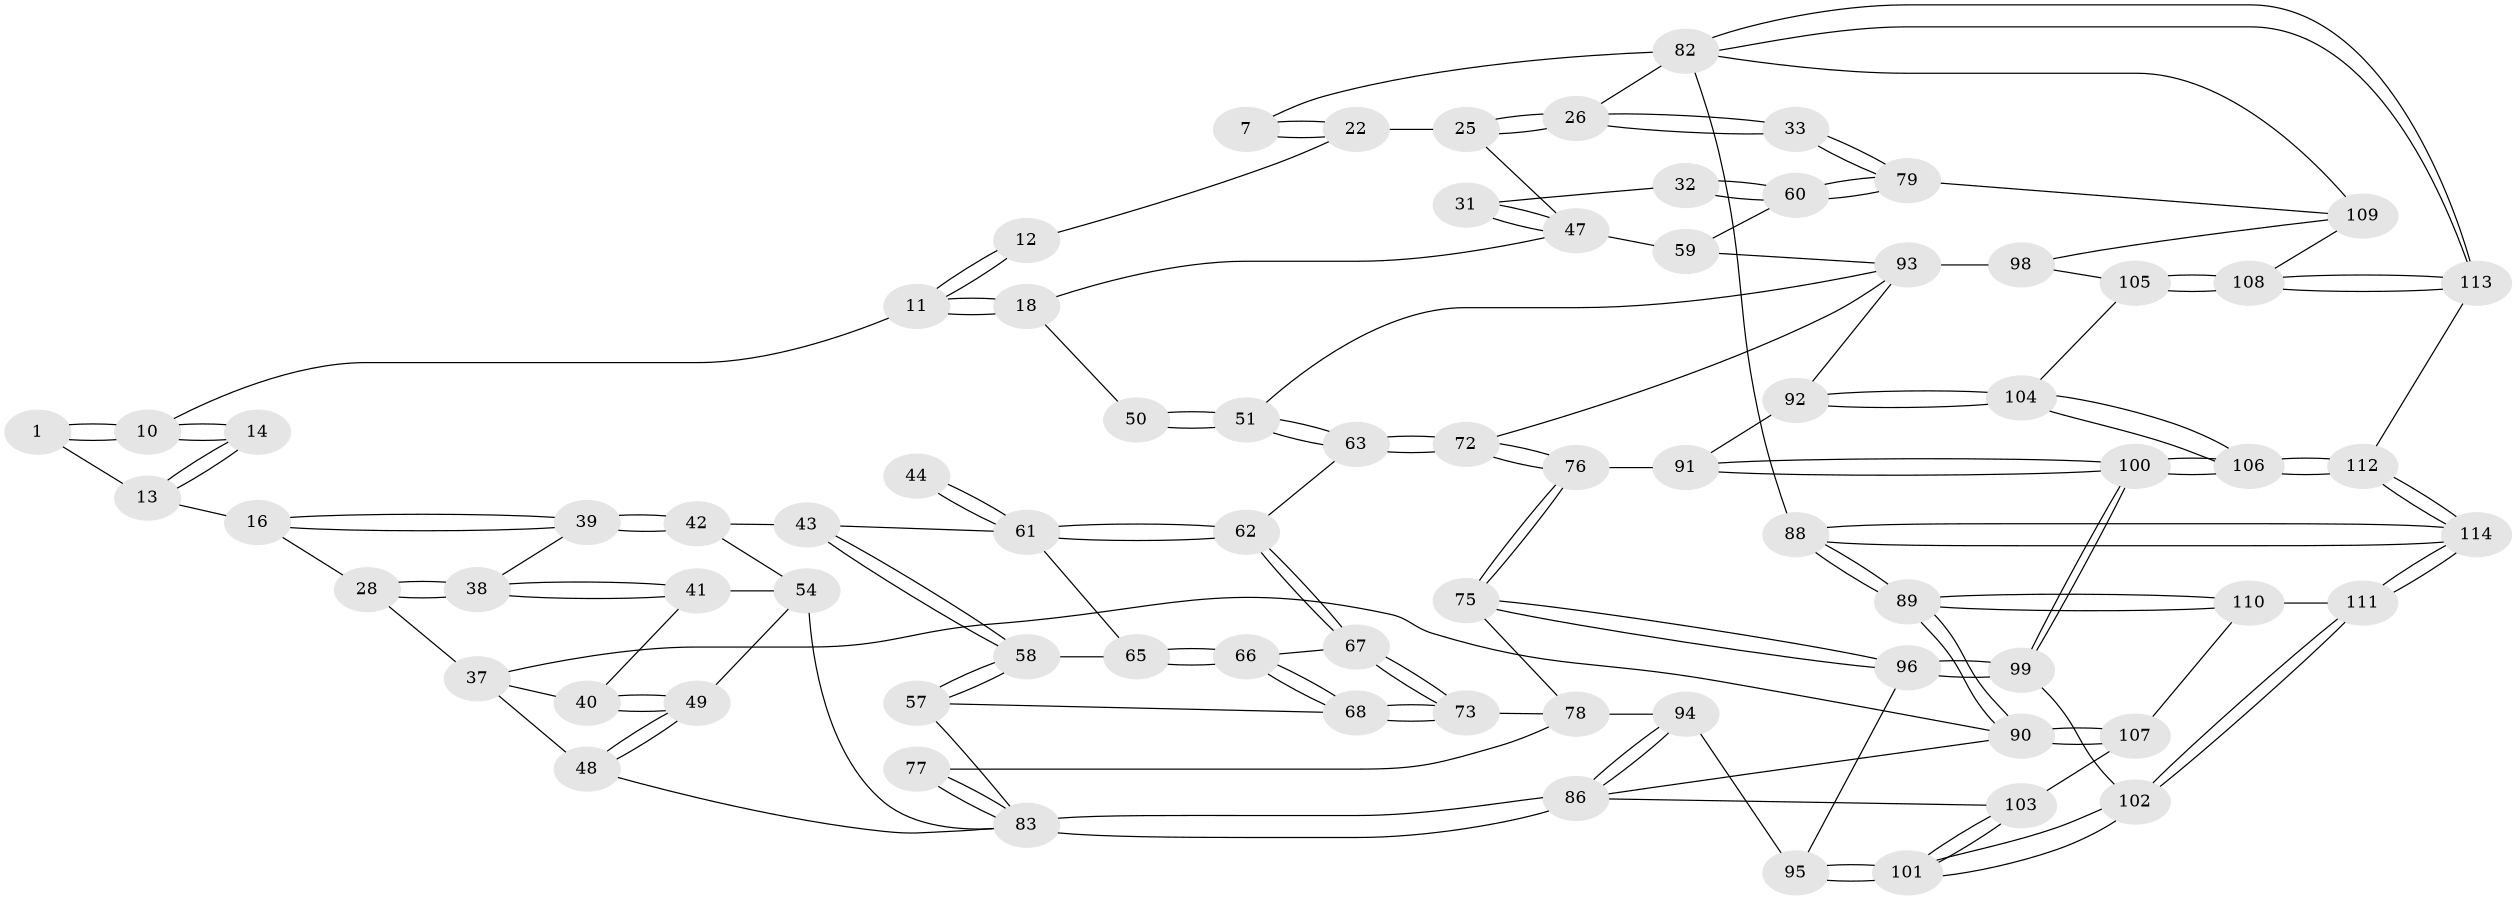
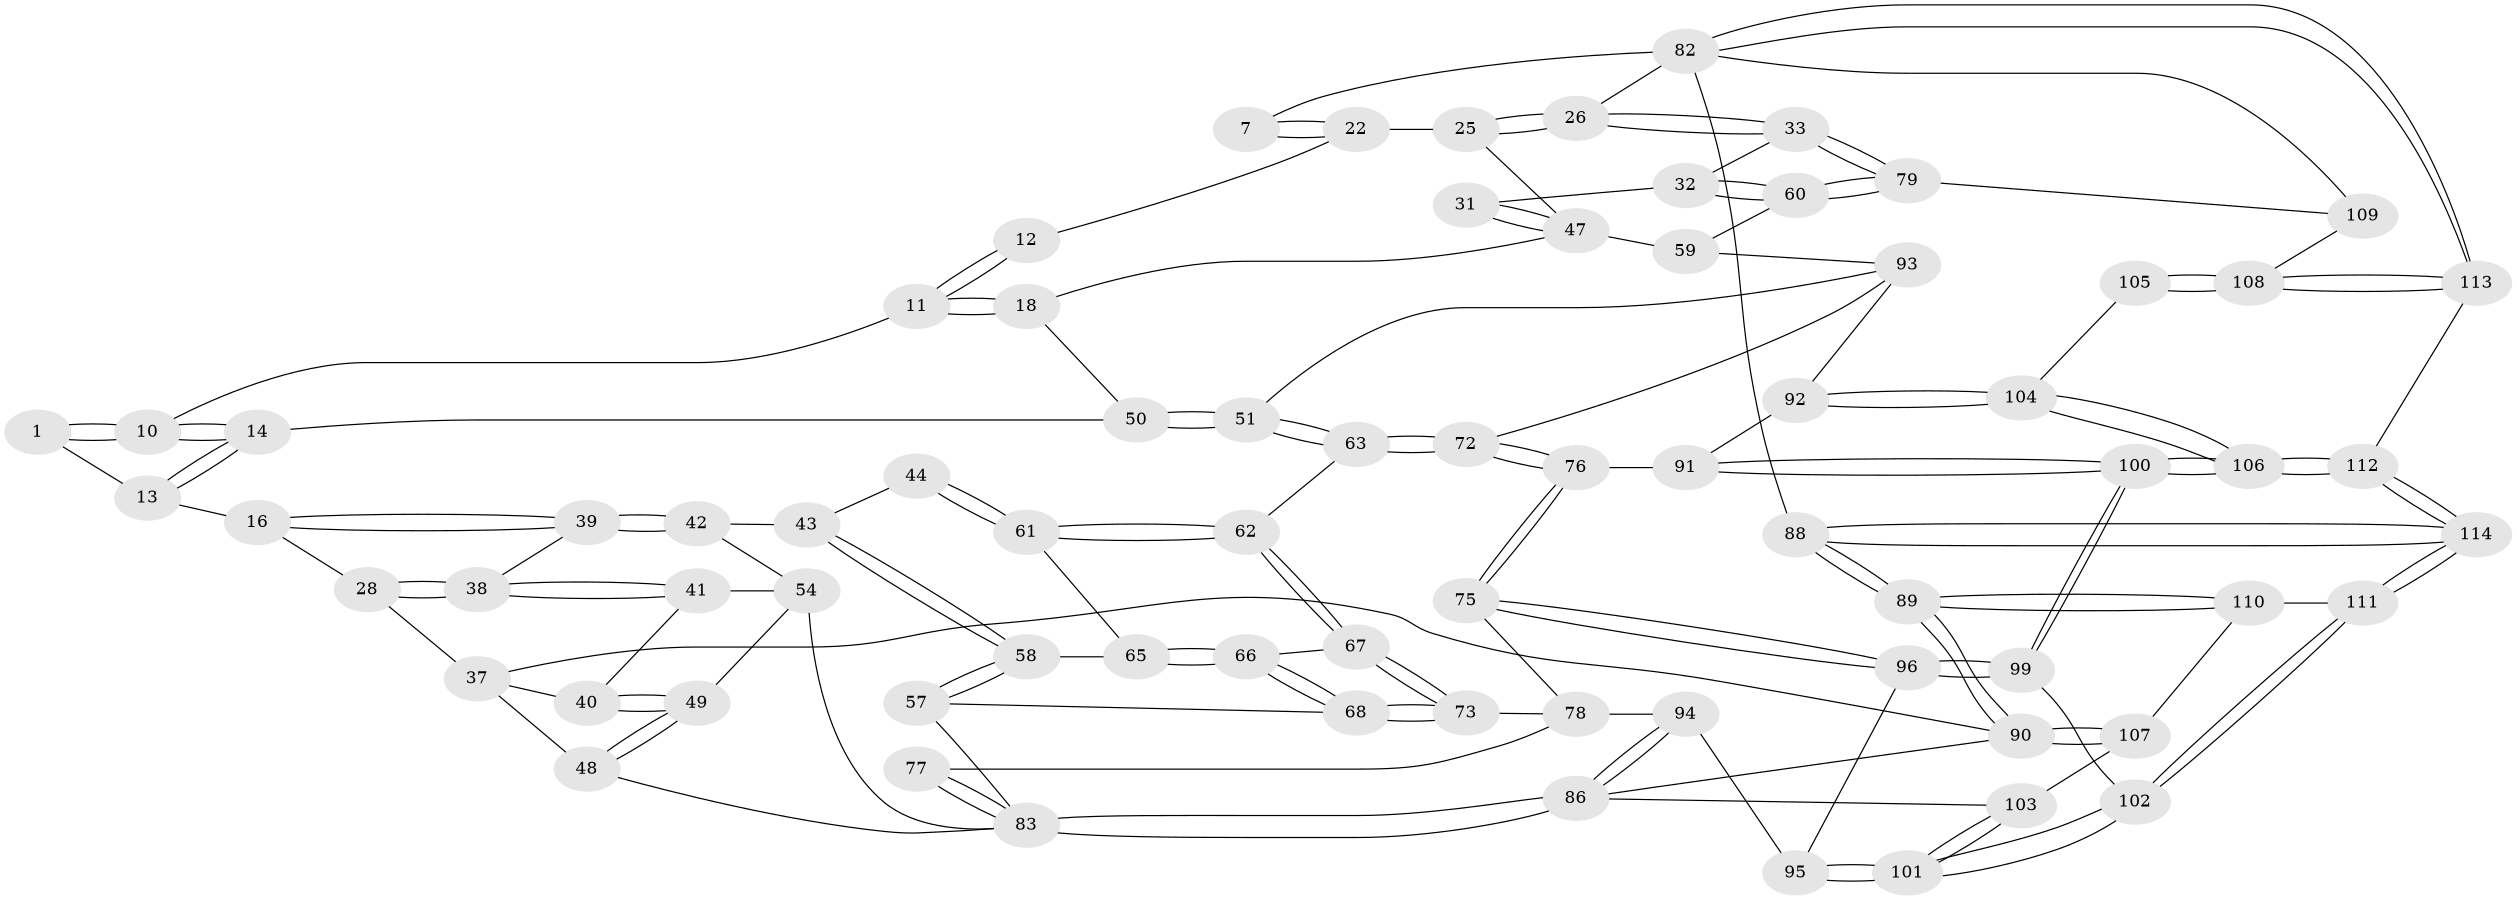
edge "33" -- "32": added
node "98": removed
edge "50" -- "14": added
edge "43" -- "61": now "43" -- "44"
